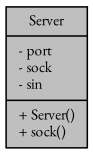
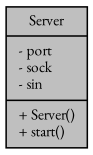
node "Server": text "+ sock()" -> "+ start()"
